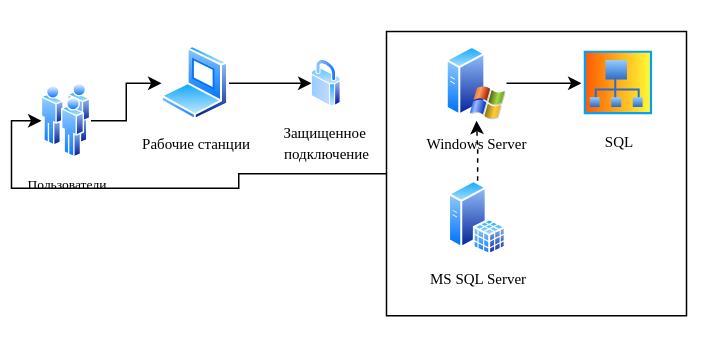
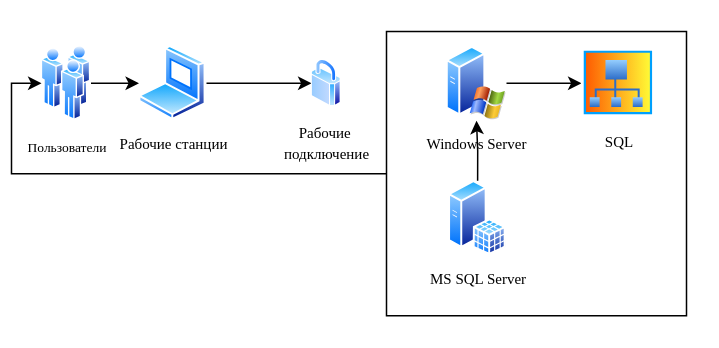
node "Рабочие станции": moved (195, 83) -> (173, 83)
node "Пользователи": moved (66, 121) -> (66, 83)
node "Защищенное подключение": label "Защищенное подключение" -> "Рабочие подключение"
edge "MS SQL Server" -> "Windows Server": style dashed -> solid
